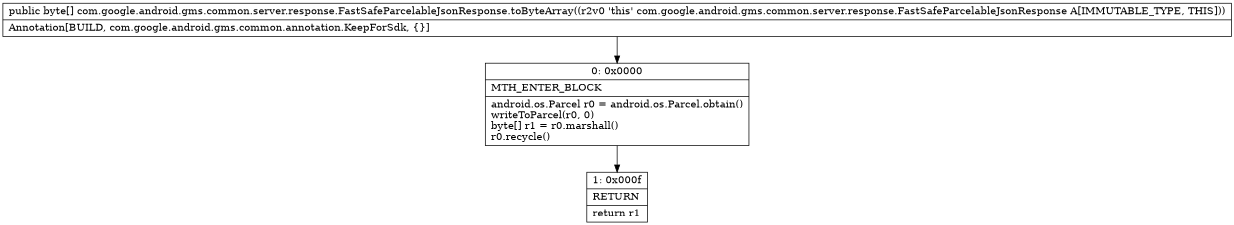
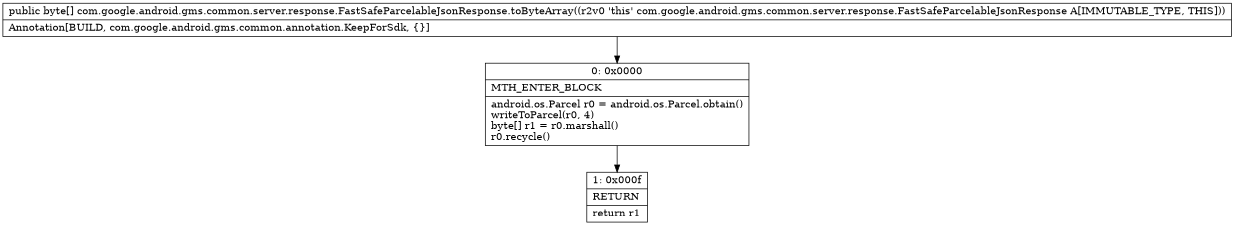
node "0: 0x0000": text "writeToParcel(r0, 0)" -> "writeToParcel(r0, 4)"
